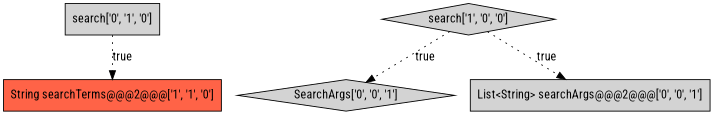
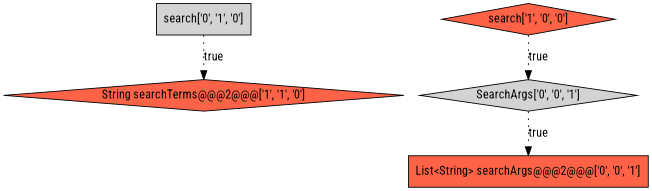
node "search['1', '0', '0']": fillcolor lightgray -> tomato
edge "search['1', '0', '0']" -> "List<String> searchArgs@@@2@@@['0', '0', '1']": now "SearchArgs['0', '0', '1']" -> "List<String> searchArgs@@@2@@@['0', '0', '1']"
node "String searchTerms@@@2@@@['1', '1', '0']": shape box -> diamond
node "List<String> searchArgs@@@2@@@['0', '0', '1']": fillcolor lightgray -> tomato
